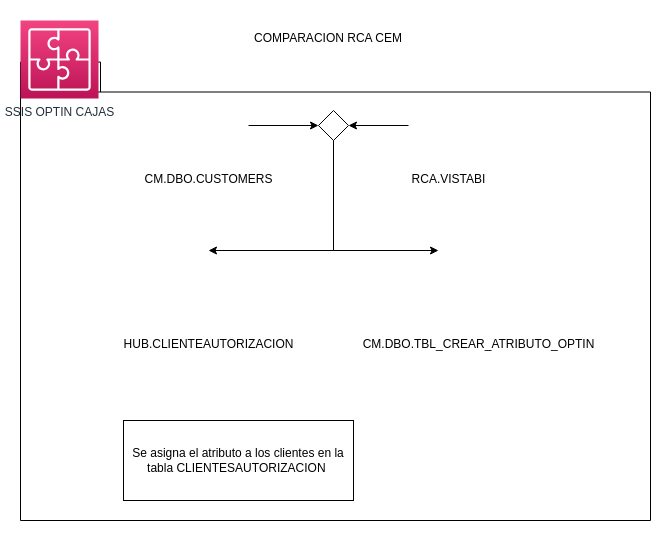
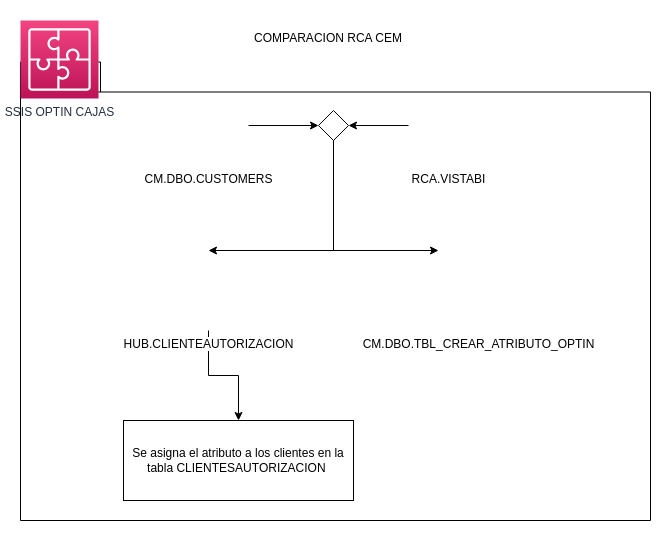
edge "HUB.CLIENTEAUTORIZACION" -> "Se asigna el atributo a los clientes en la tabla CLIENTESAUTORIZACION": added
